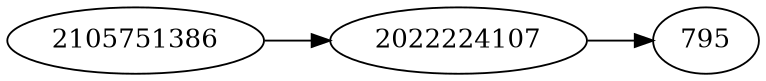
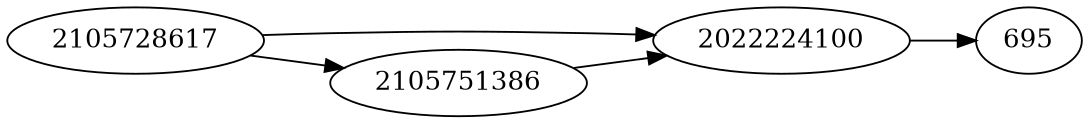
node "2105728617": added
node "2022224107": label "2022224107" -> "2022224100"
node "795": label "795" -> "695"
